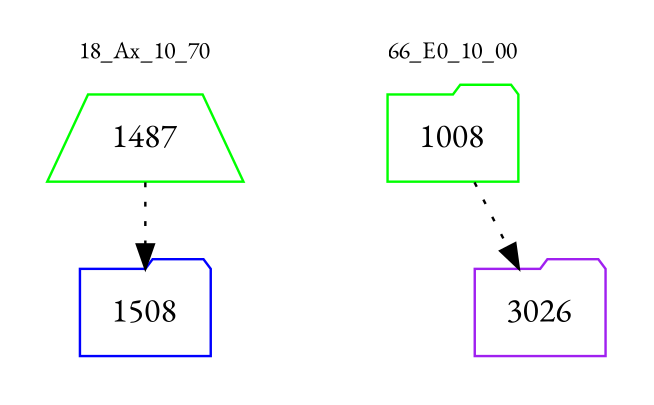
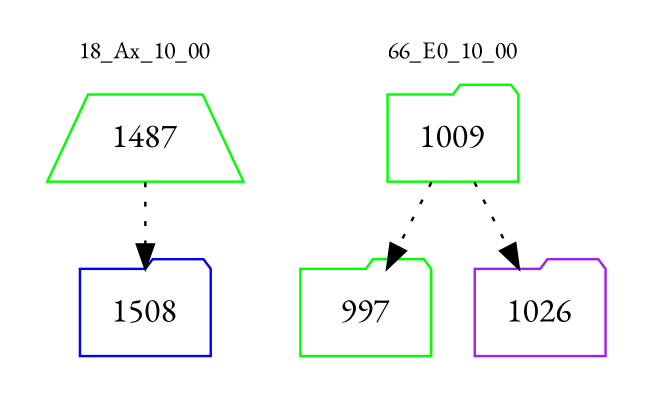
cluster "18_Ax_10_70": label "18_Ax_10_70" -> "18_Ax_10_00"
node "1008": label "1008" -> "1009"
node "997": added
node "3026": label "3026" -> "1026"
